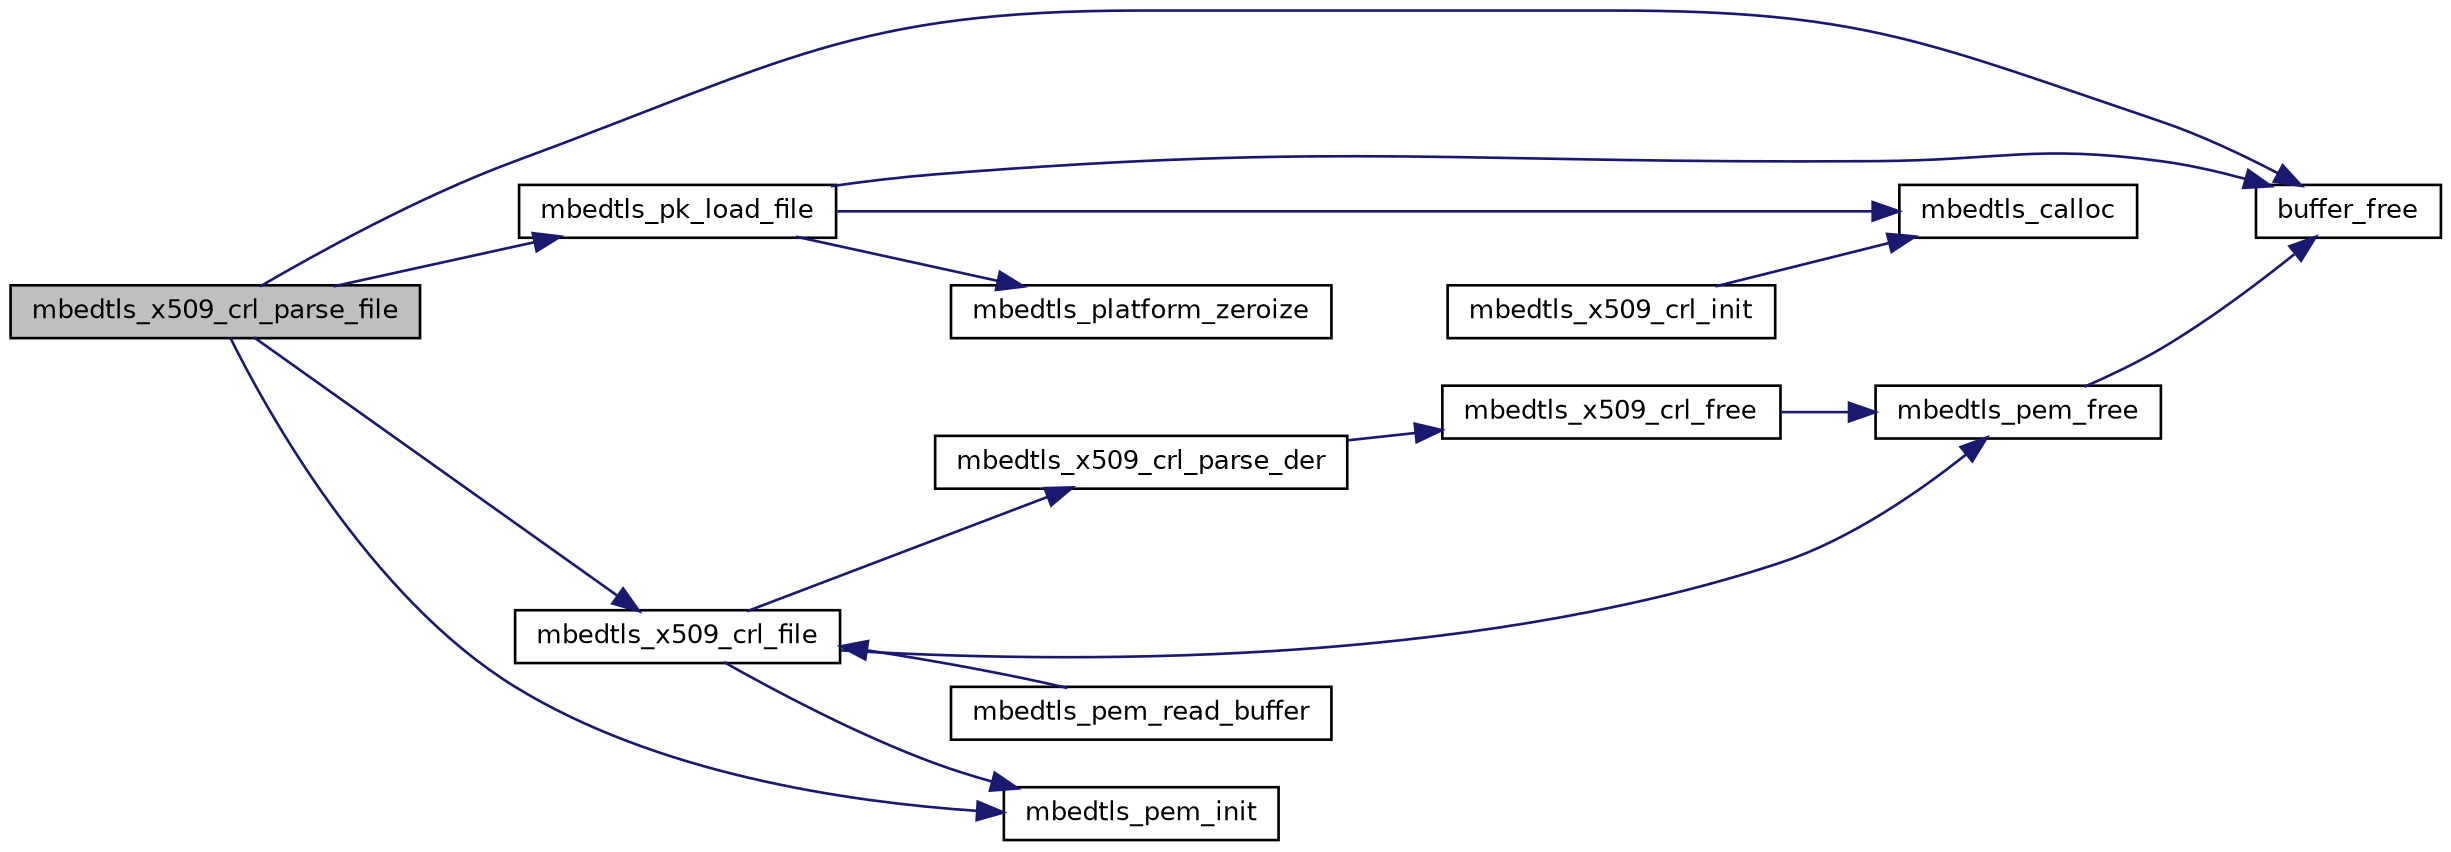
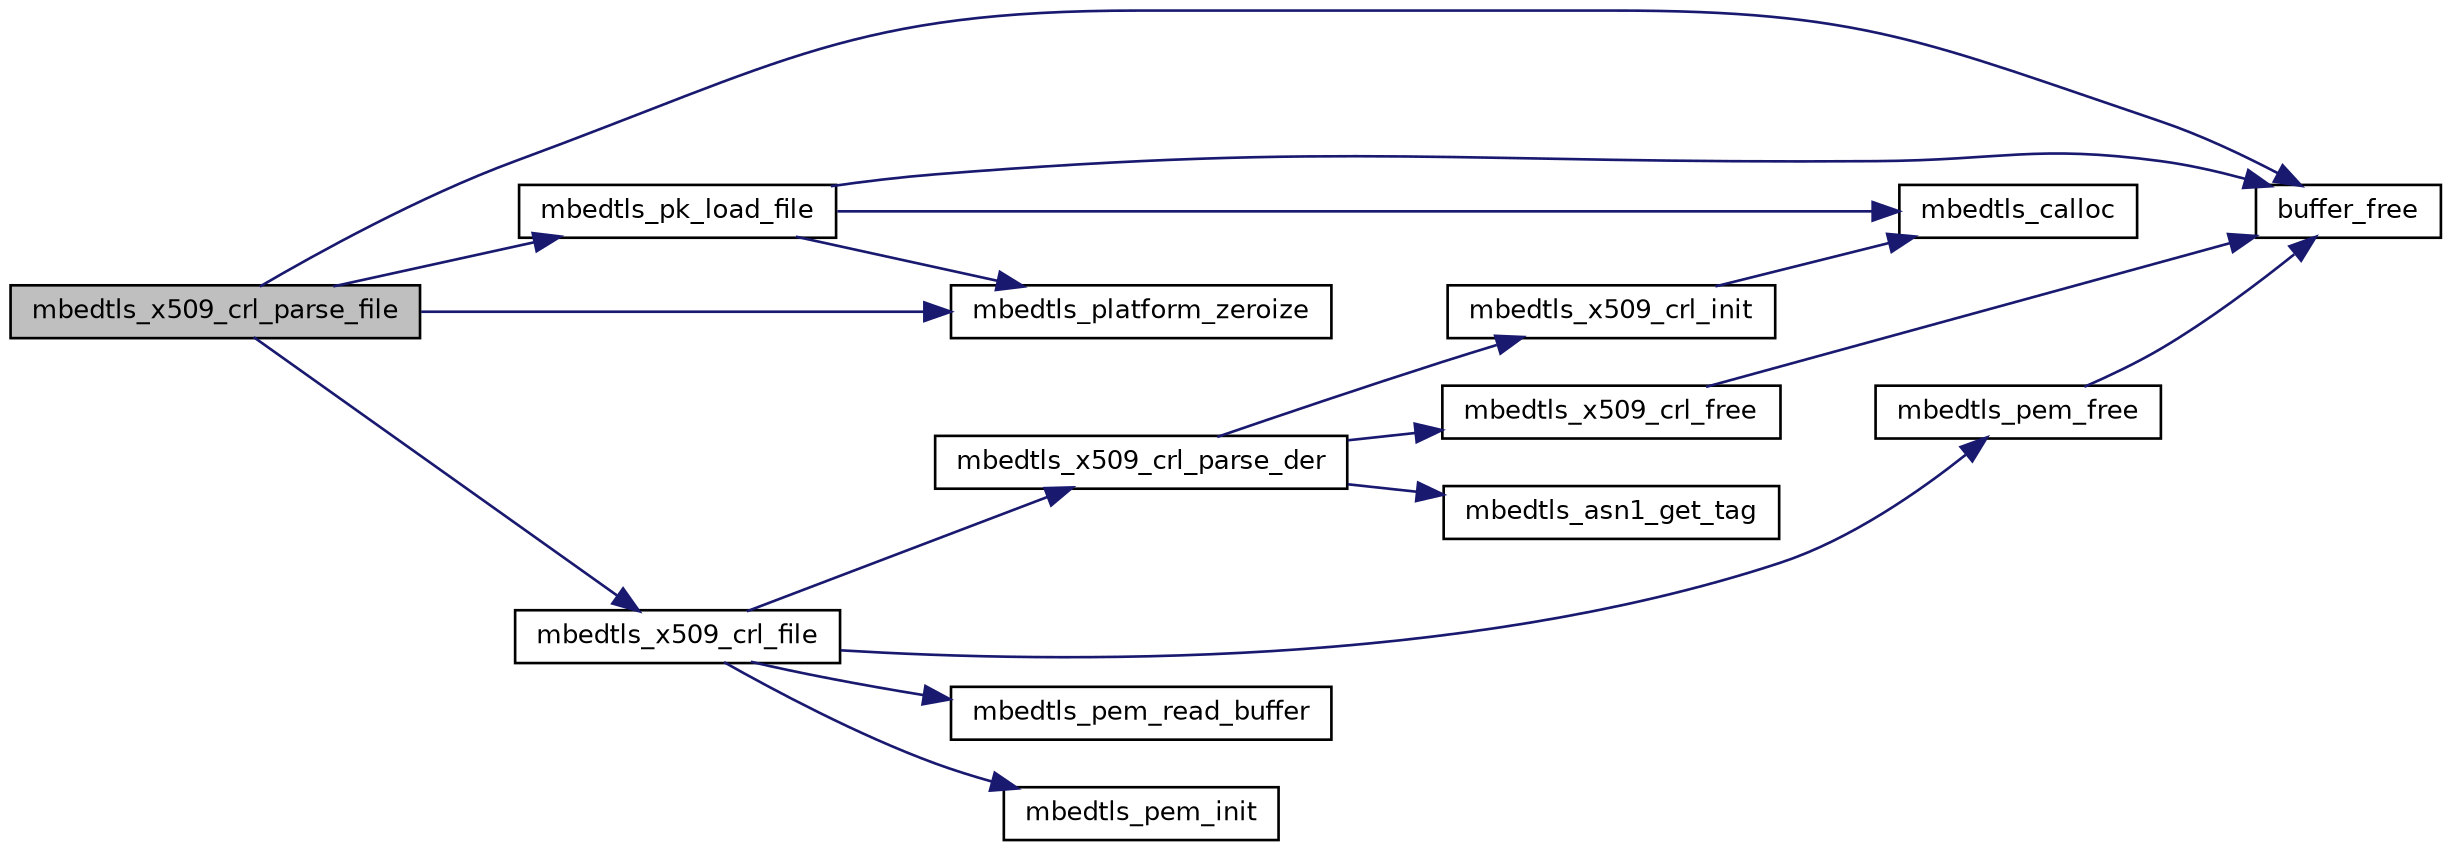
edge "mbedtls_x509_crl_parse_der" -> "mbedtls_x509_crl_init": added
edge "mbedtls_x509_crl_free" -> "mbedtls_pem_free": now "mbedtls_x509_crl_free" -> "buffer_free"
node "mbedtls_asn1_get_tag": added
edge "mbedtls_pem_read_buffer" -> "mbedtls_x509_crl_file": reversed
edge "mbedtls_x509_crl_parse_file" -> "mbedtls_pem_init": now "mbedtls_x509_crl_parse_file" -> "mbedtls_platform_zeroize"
